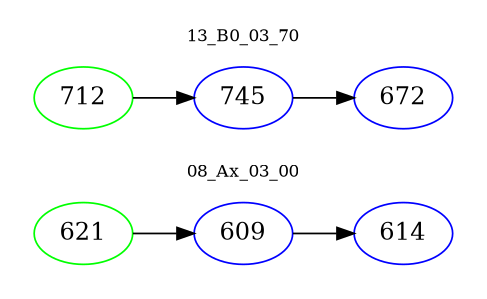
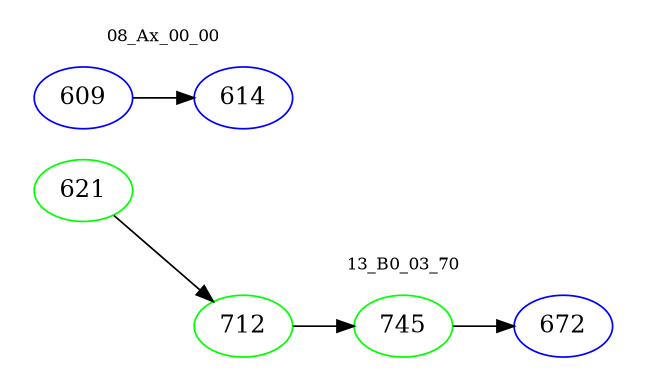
node "745": color blue -> green
cluster "08_Ax_03_00": label "08_Ax_03_00" -> "08_Ax_00_00"
edge "621" -> "609": now "621" -> "712"
